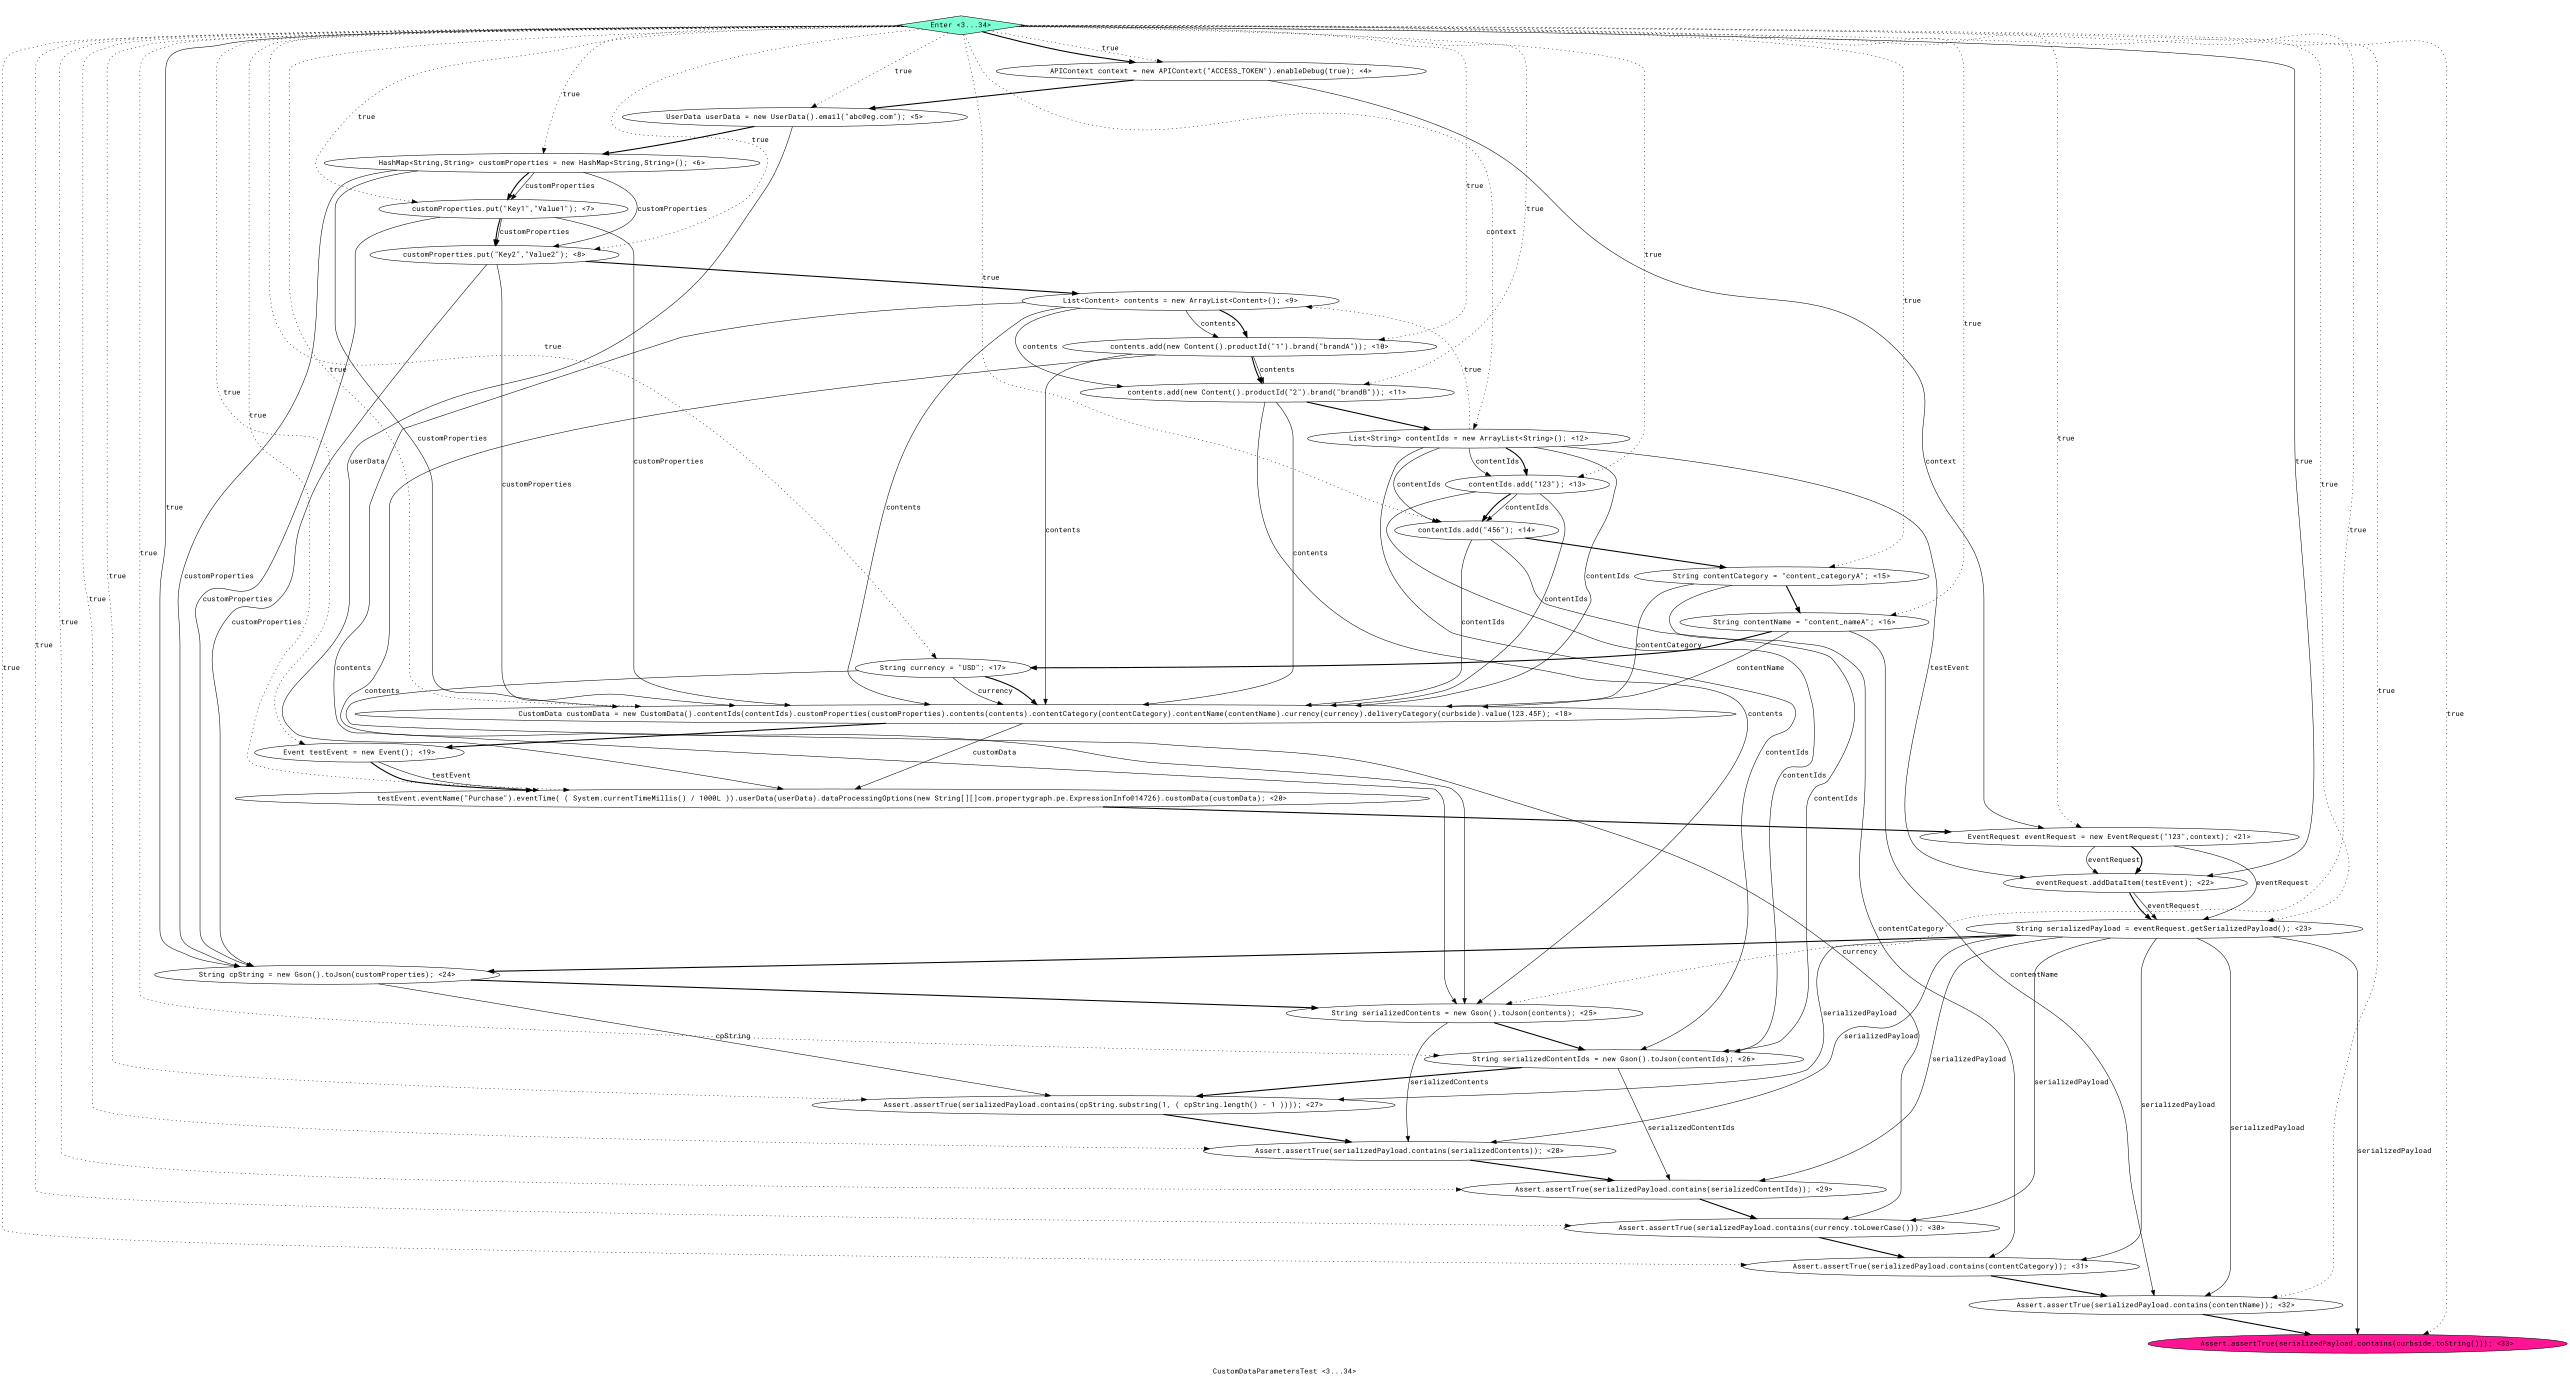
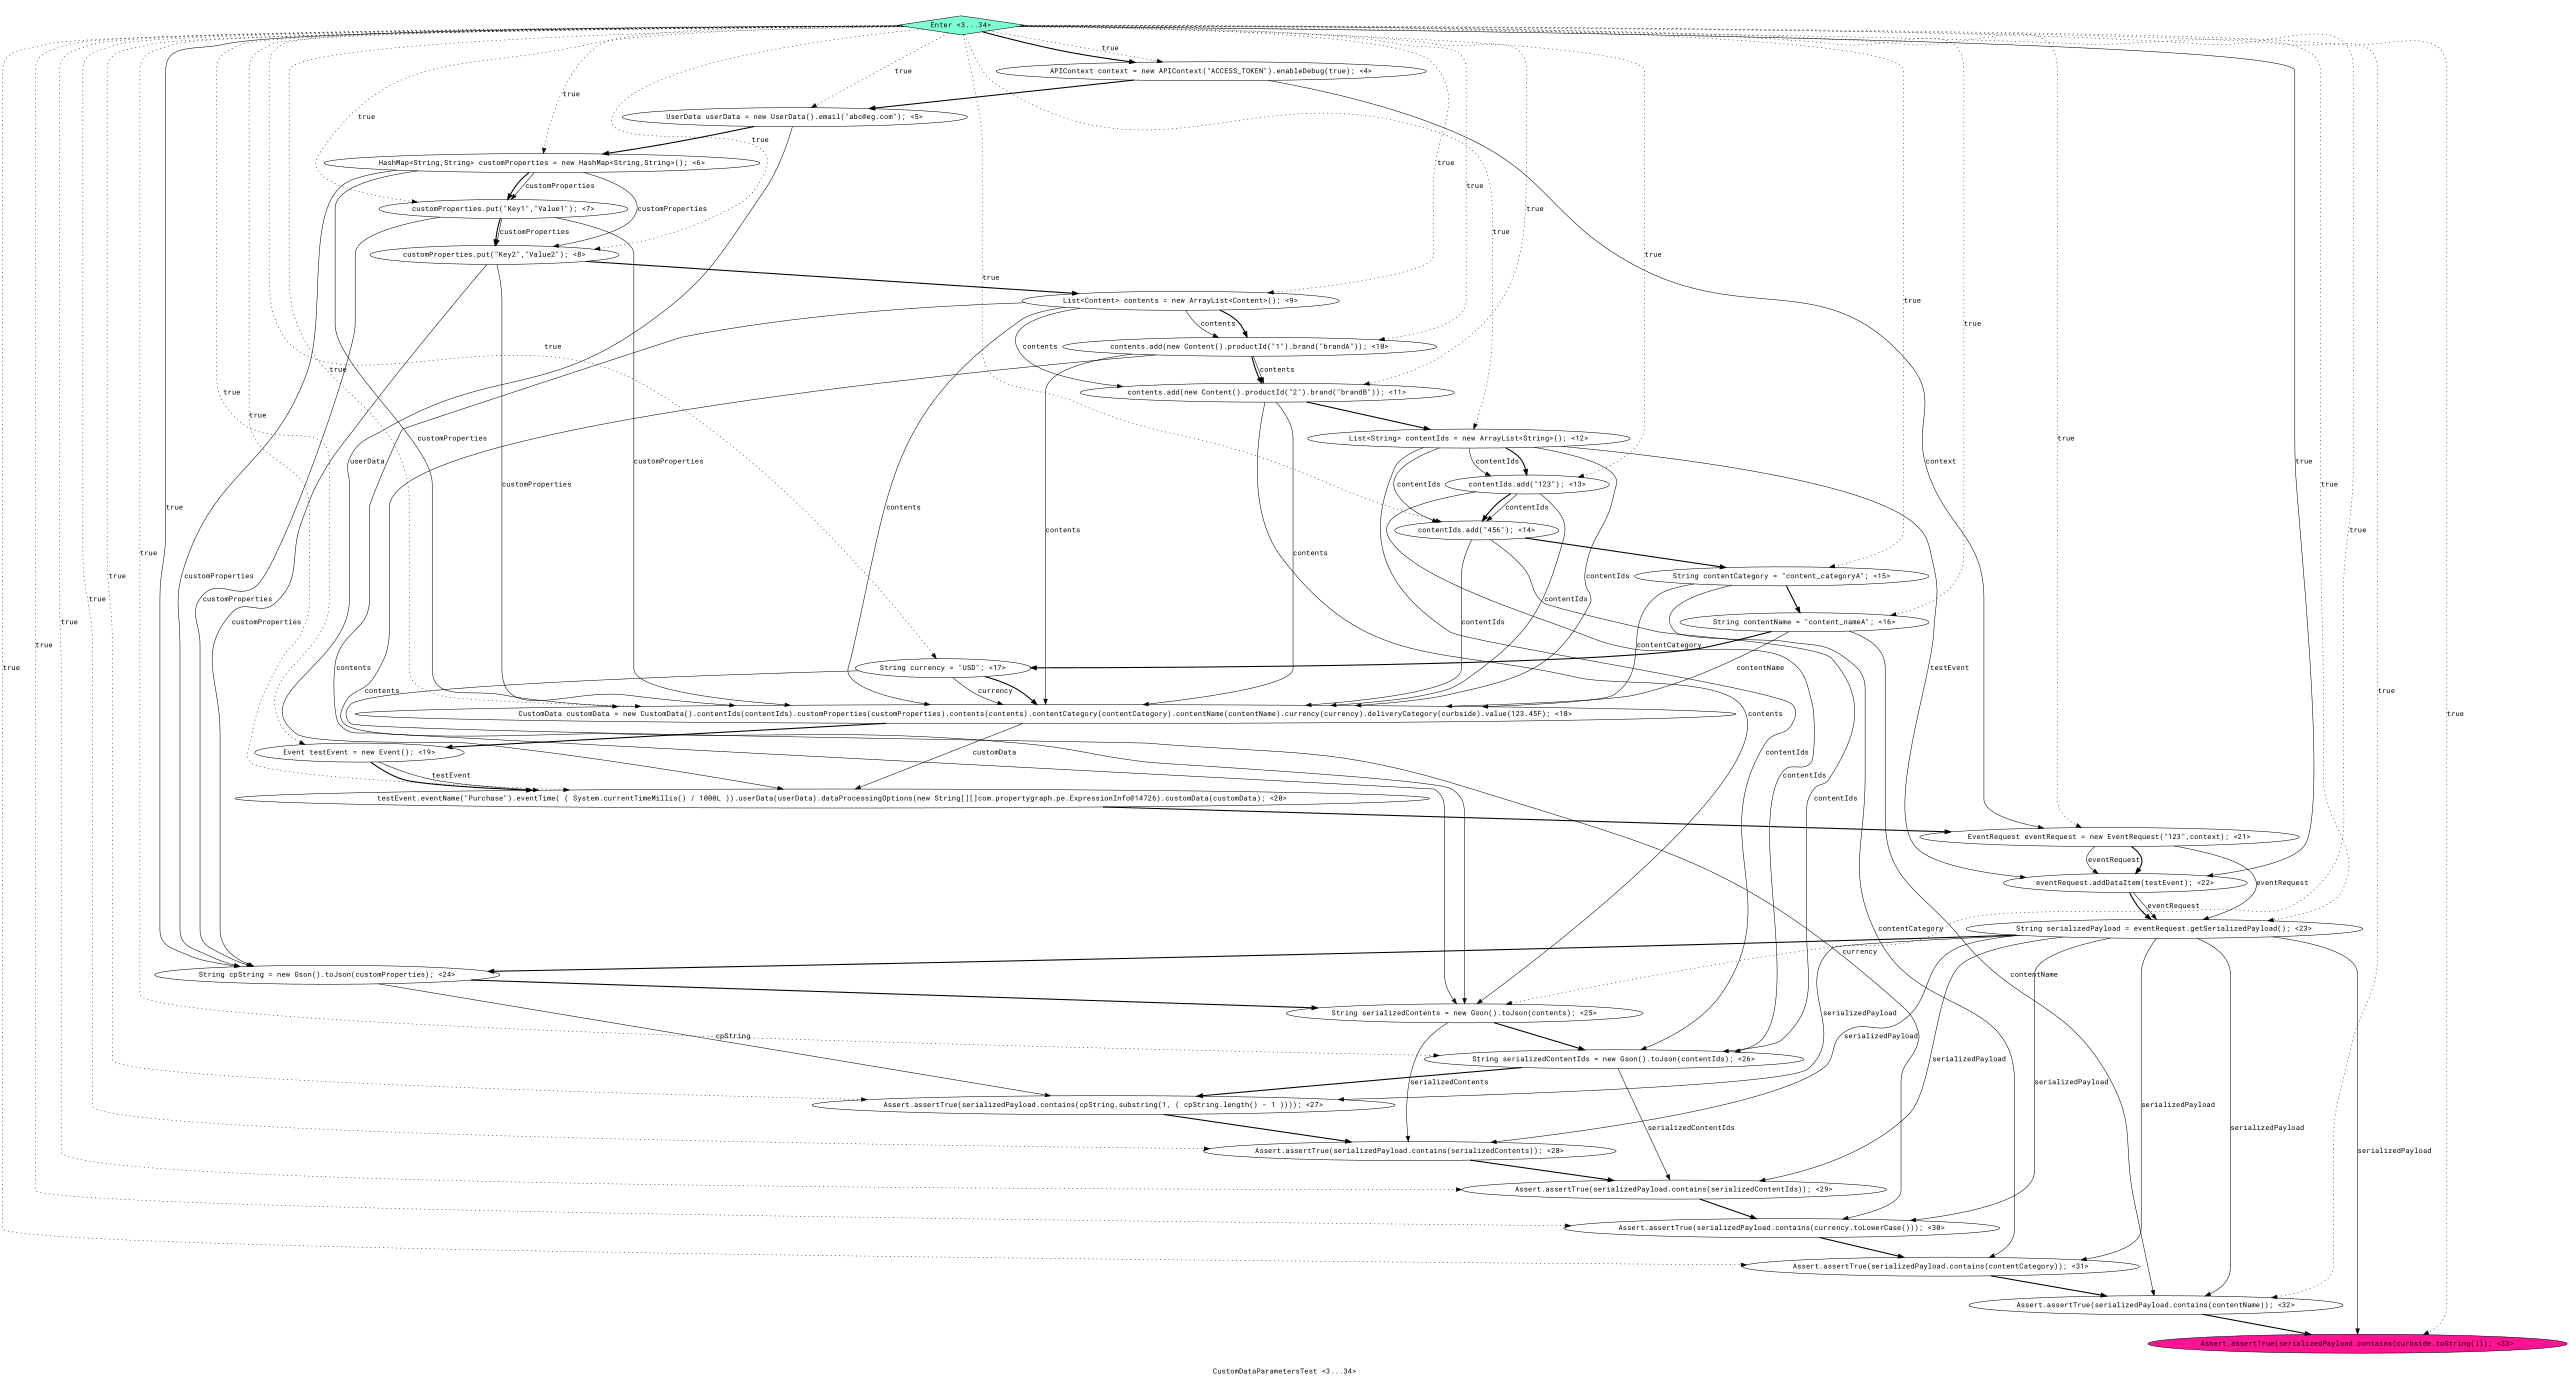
edge "Enter <3...34>" -> "List<String> contentIds = new ArrayList<String>(); <12>": label "context" -> "true"
edge "List<String> contentIds = new ArrayList<String>(); <12>" -> "List<Content> contents = new ArrayList<Content>(); <9>": now "Enter <3...34>" -> "List<Content> contents = new ArrayList<Content>(); <9>"
